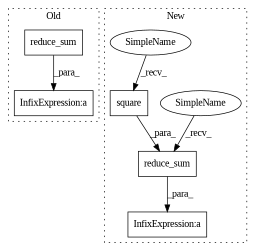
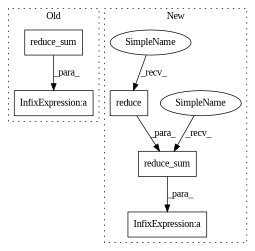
node "square": label "square" -> "reduce"
